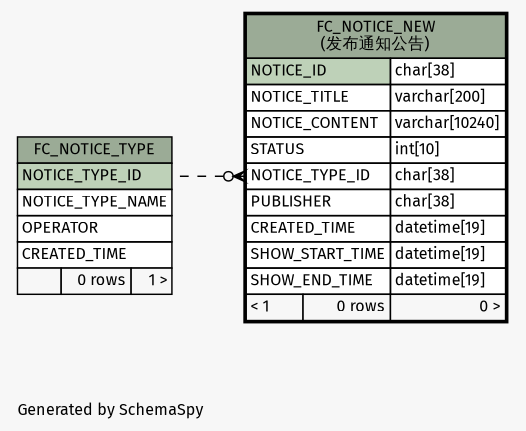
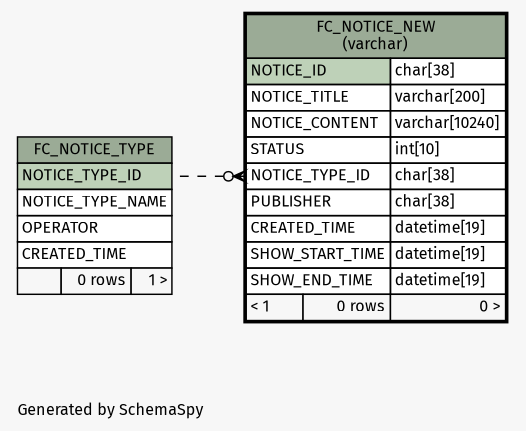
node "FC_NOTICE_NEW": text "(发布通知公告)" -> "(varchar)"
